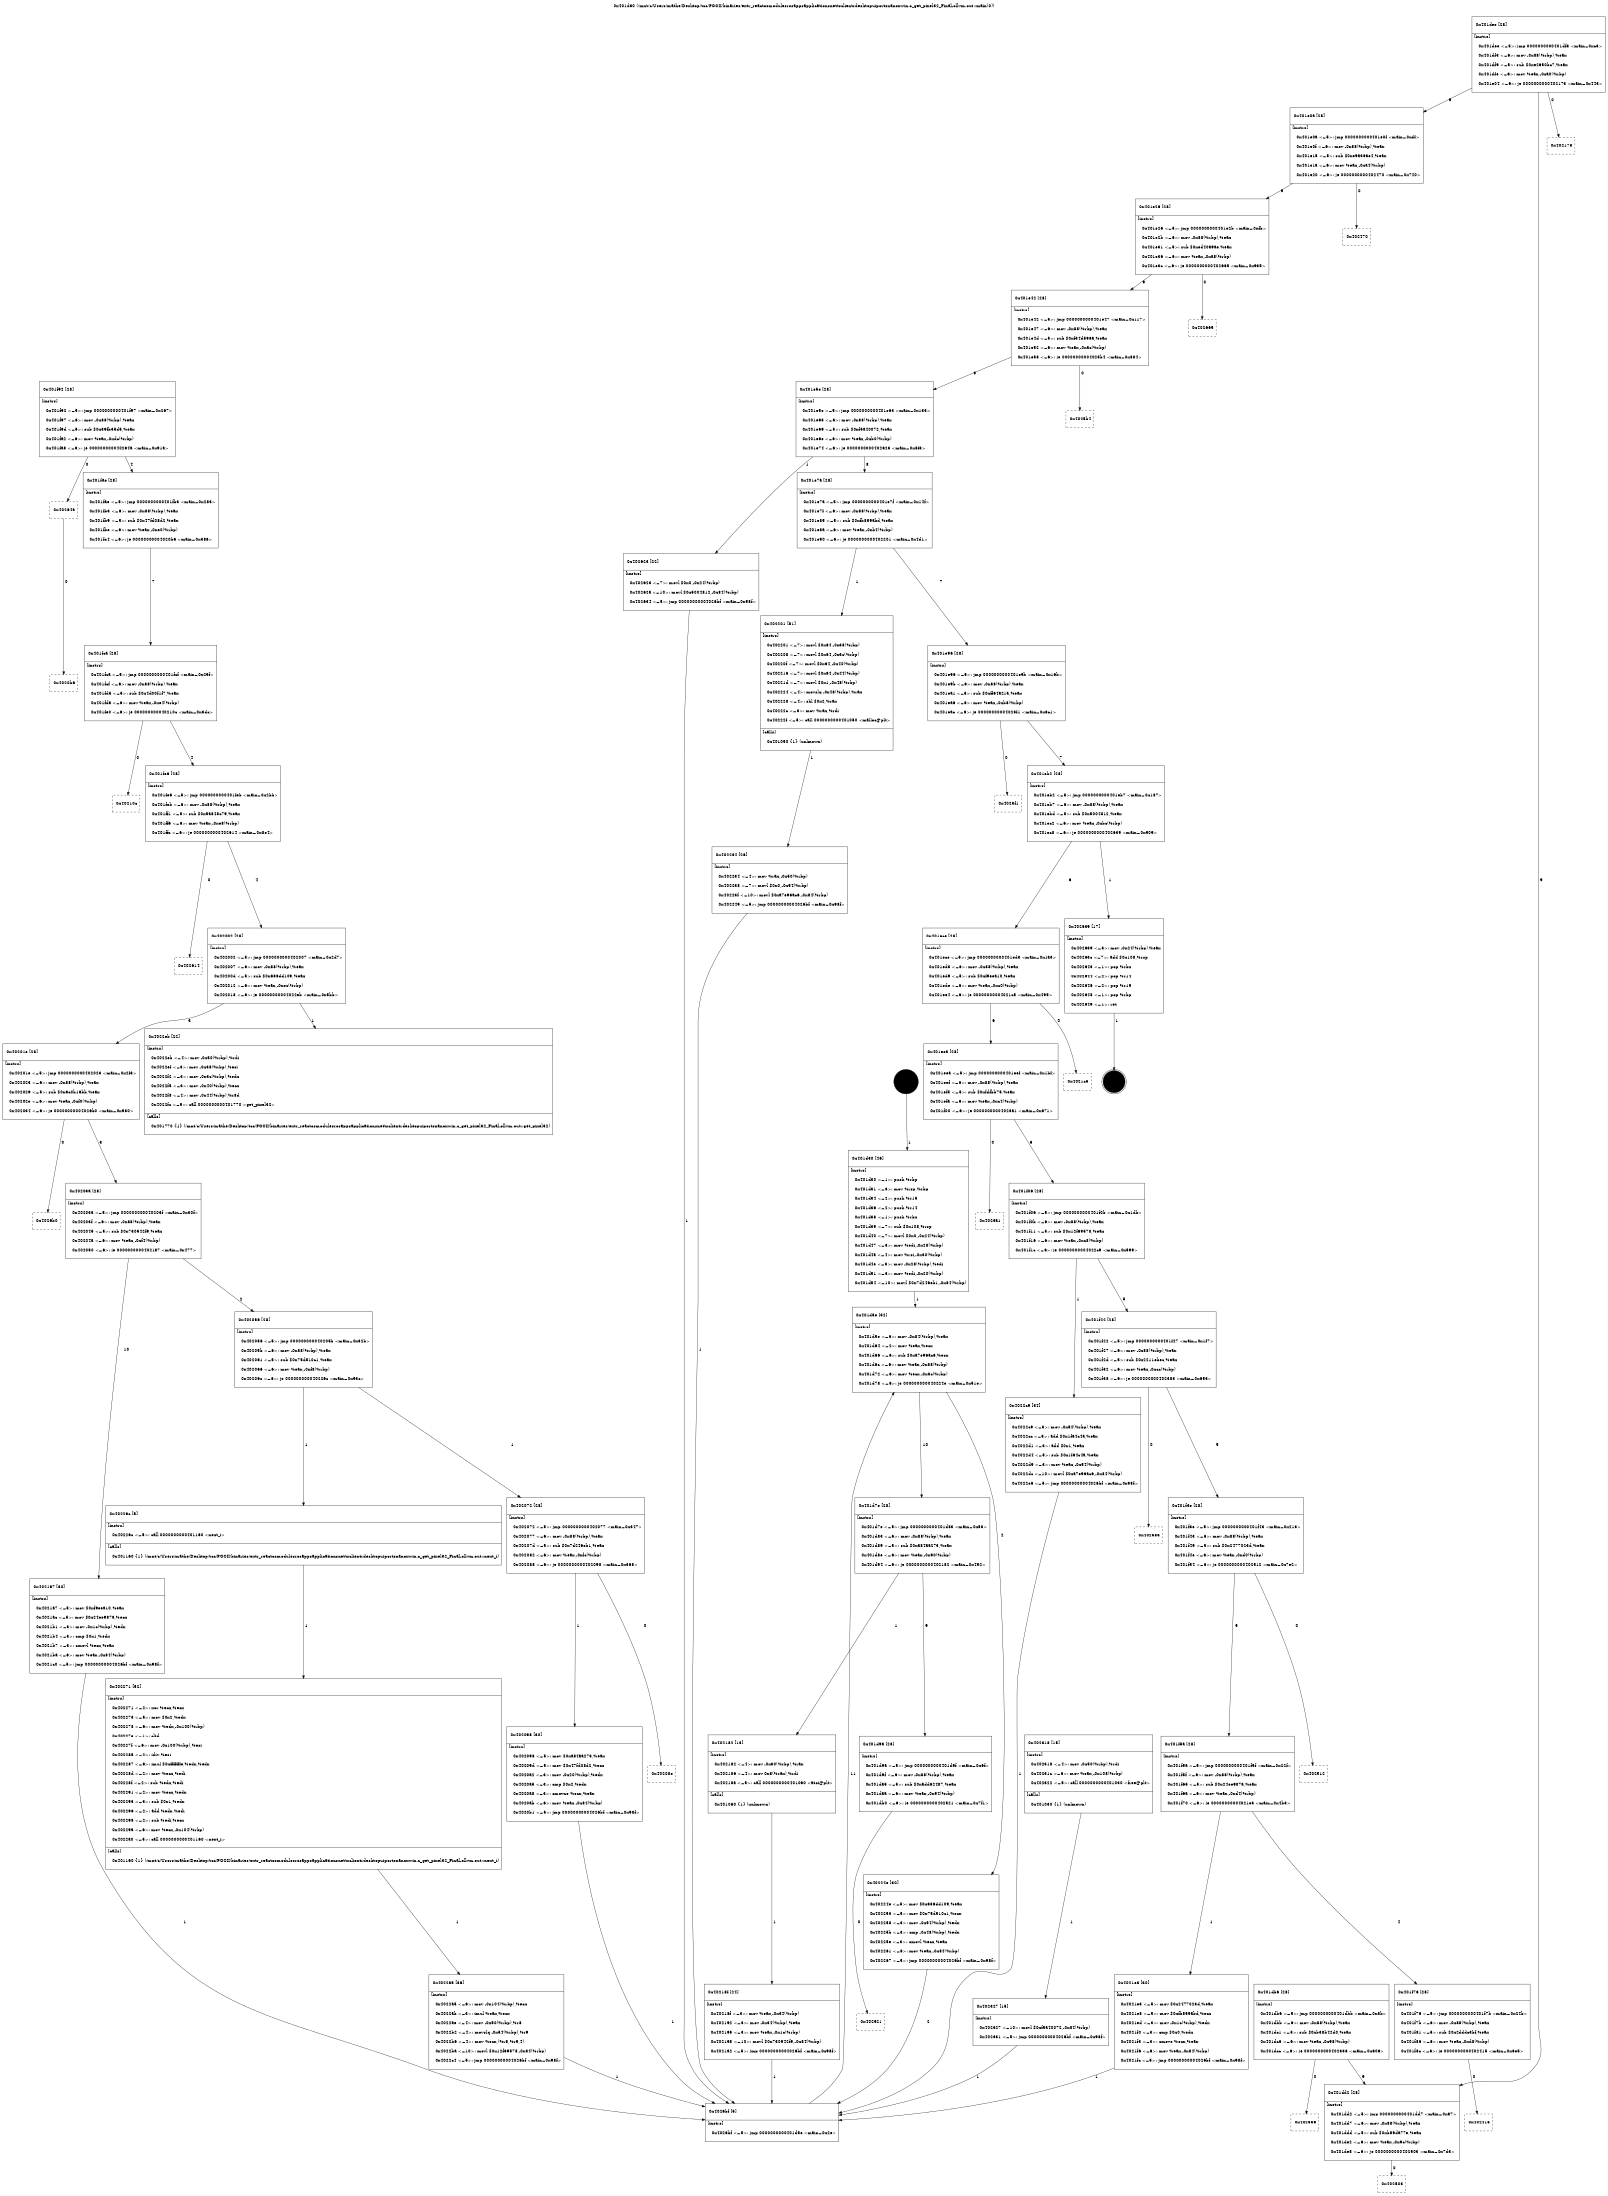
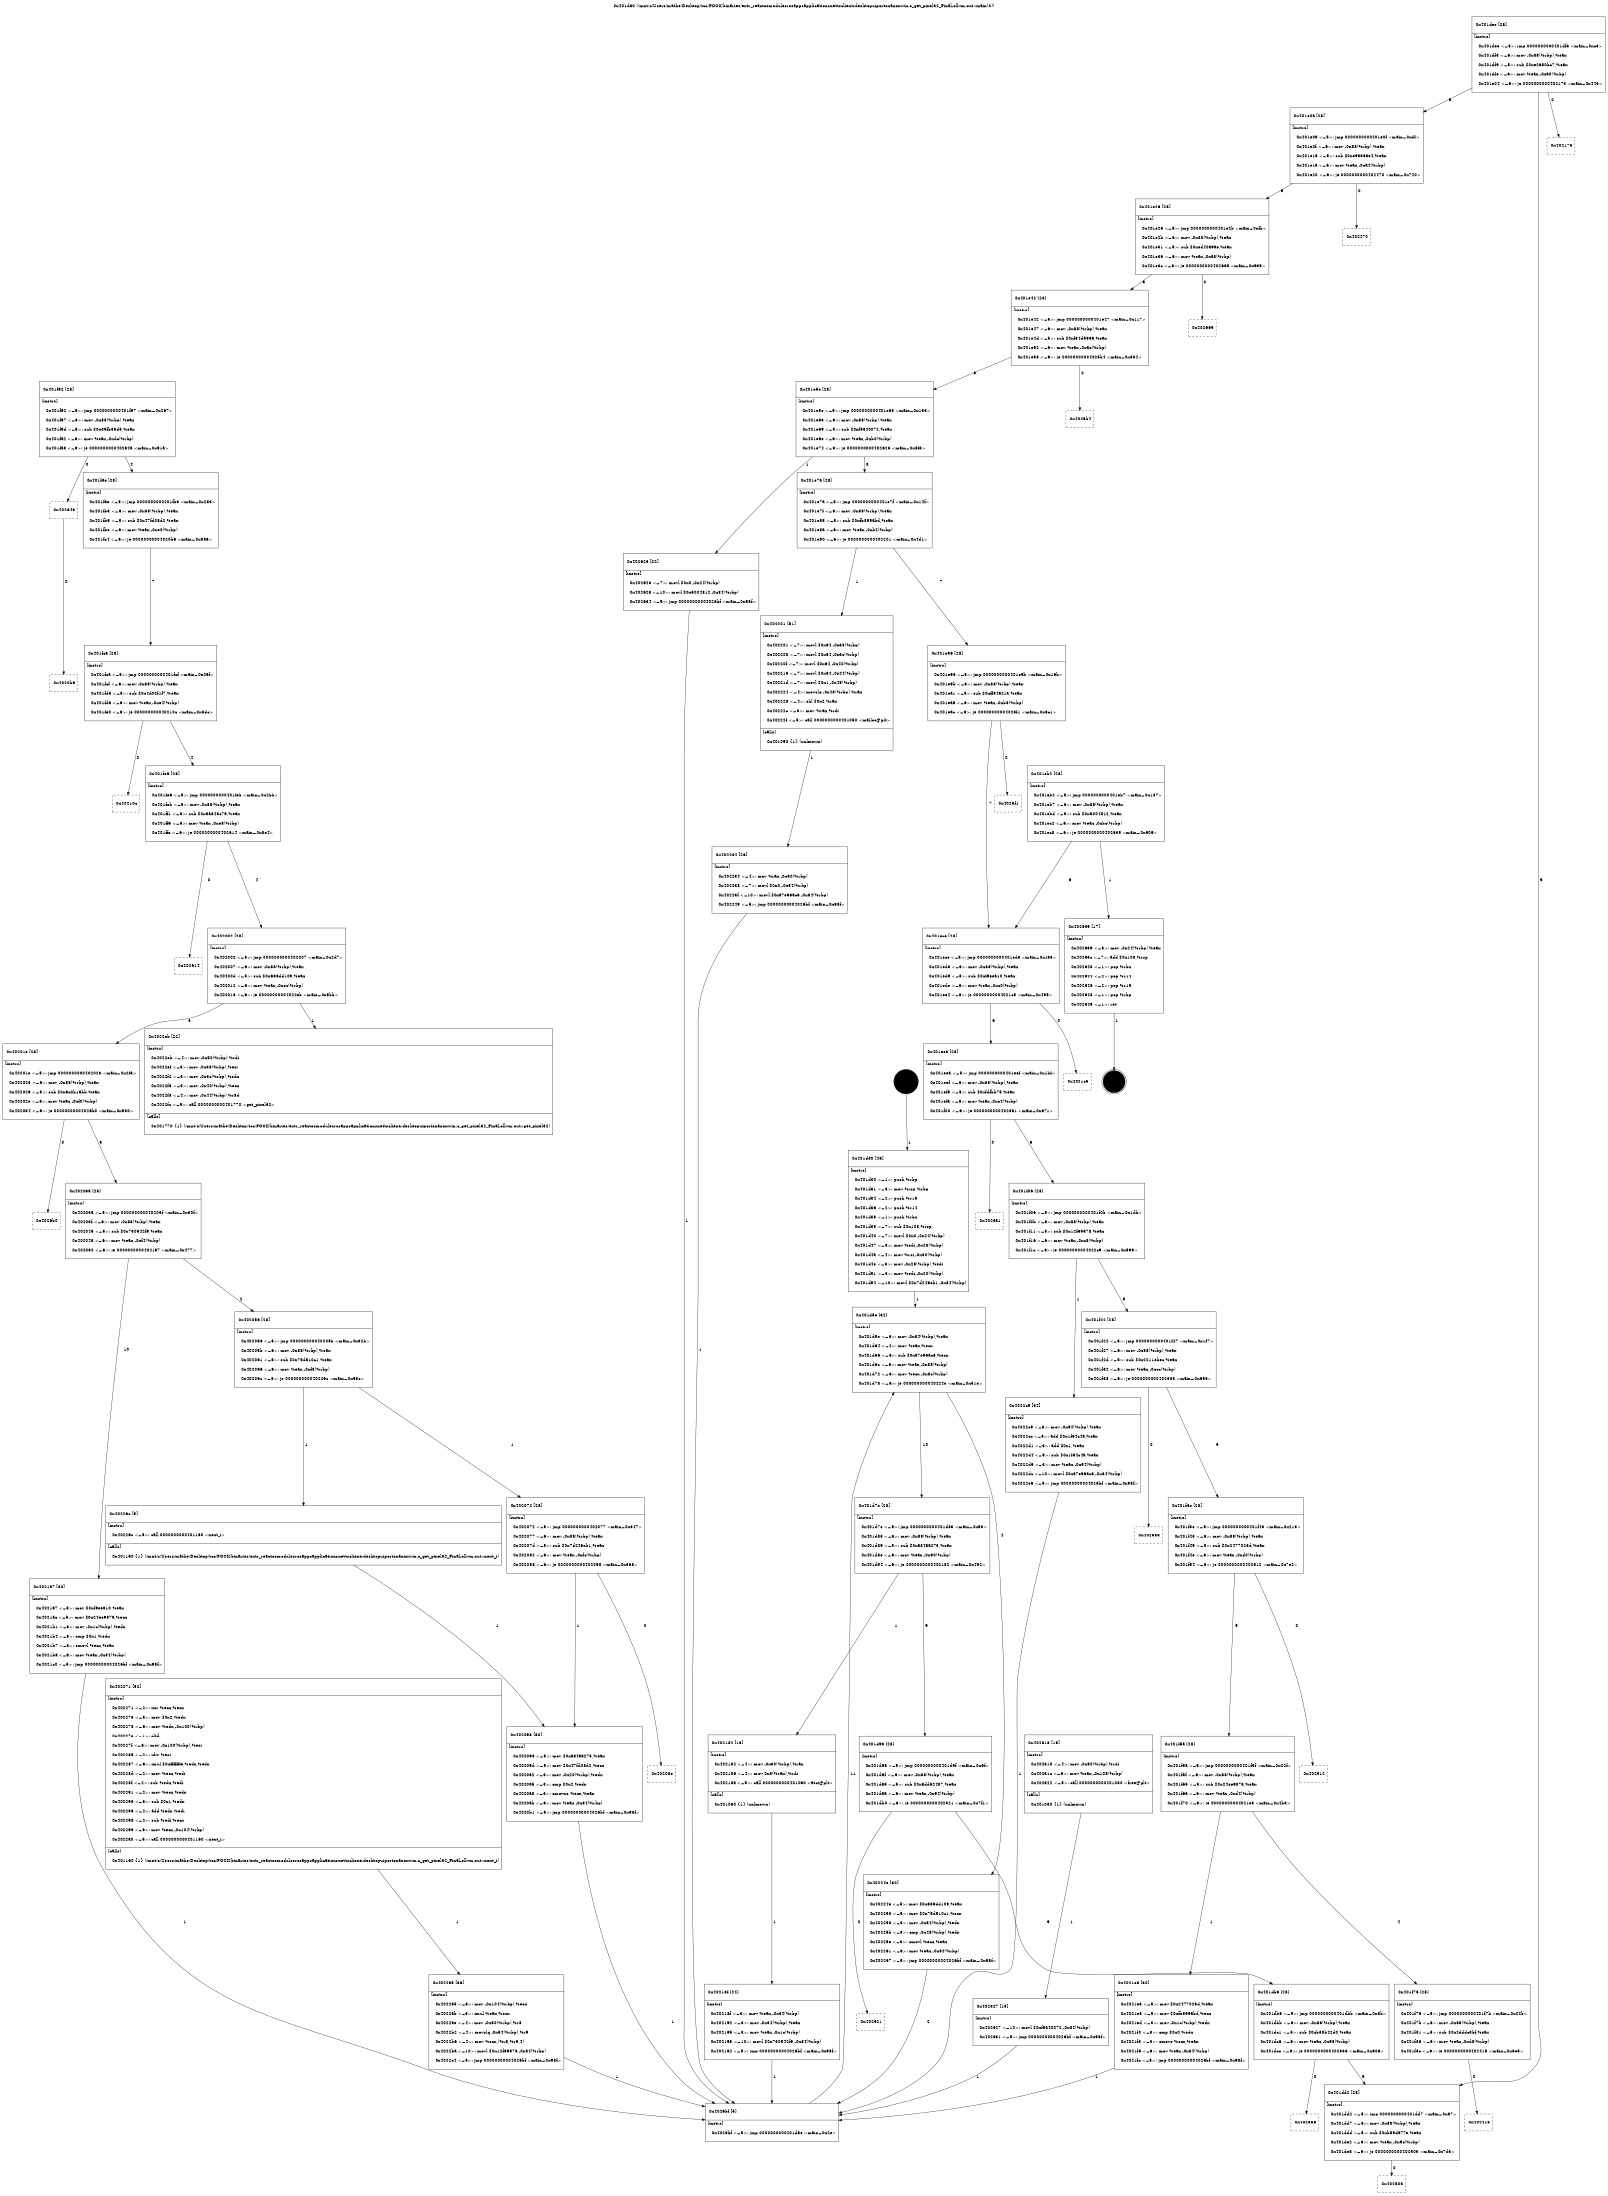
edge "0x401e96 [28]" -> "0x401eb2 [28]": now "0x401e96 [28]" -> "0x401ece [28]"
edge "0x40226c [5]" -> "0x402271 [52]": now "0x40226c [5]" -> "0x402098 [30]"
edge "0x401d9a [28]" -> "0x401db6 [28]": added, label "9"
